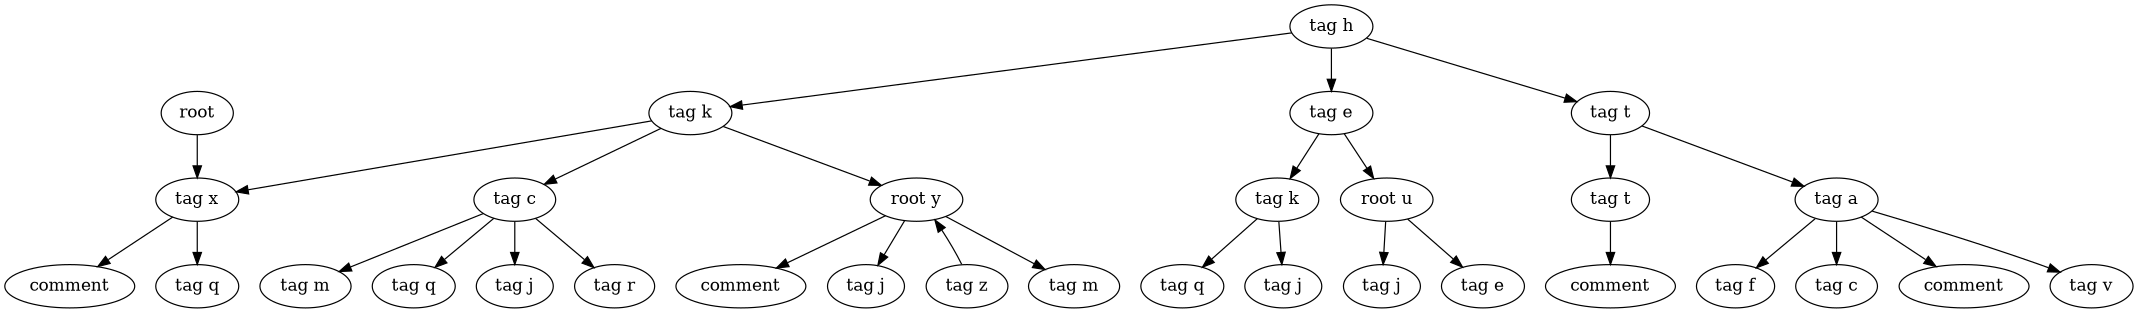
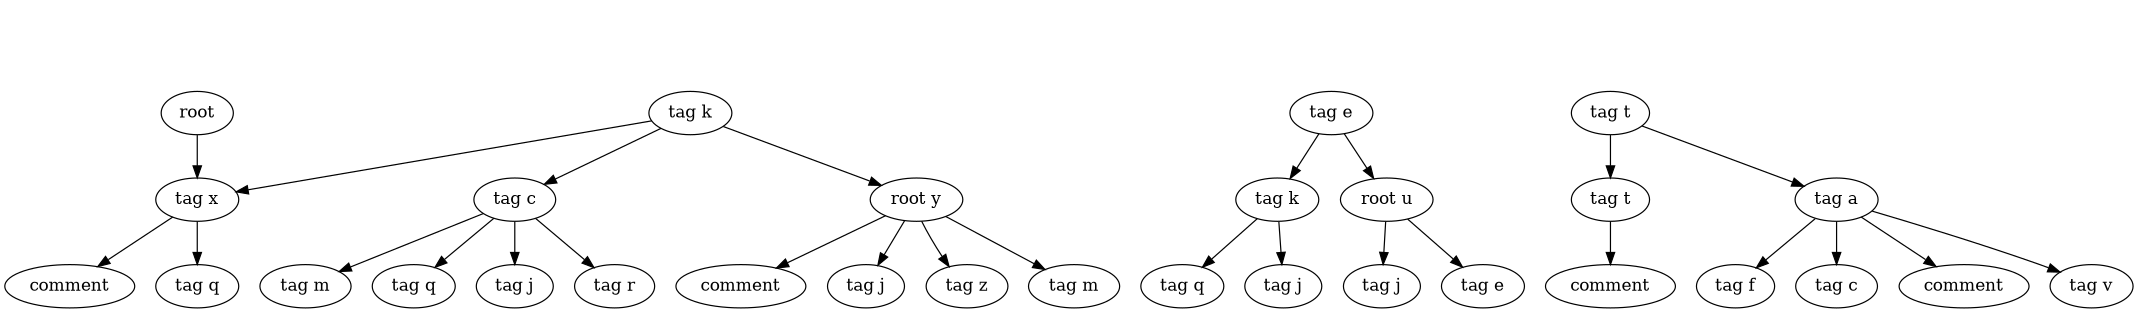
node "tag h": removed
edge "tag z" -> "root y": reversed
